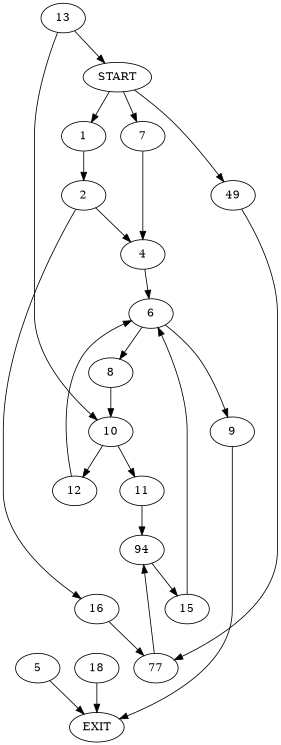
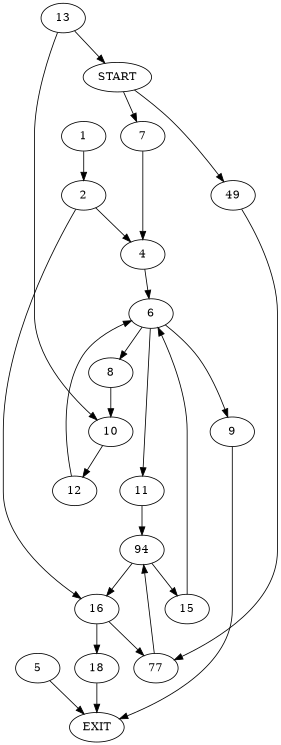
edge "START" -> "1": removed
edge "10" -> "11": now "6" -> "11"
edge "94" -> "16": added
edge "16" -> "18": added
